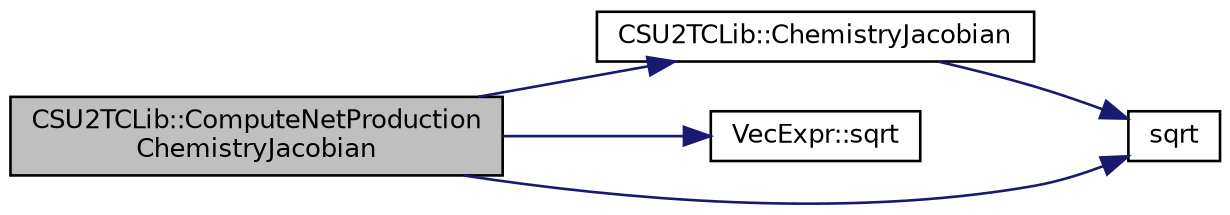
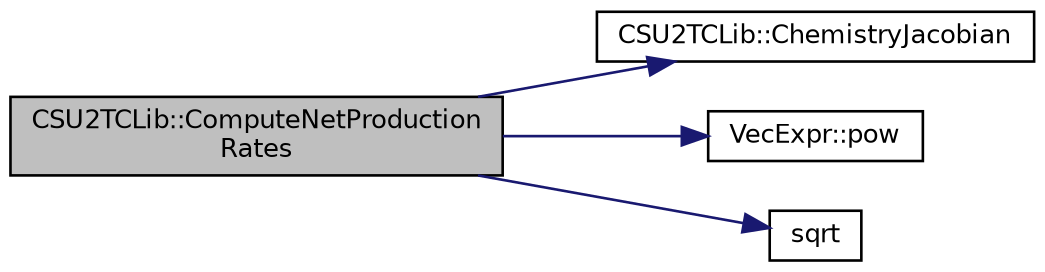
edge "CSU2TCLib::ChemistryJacobian" -> "sqrt": removed
node "CSU2TCLib::ComputeNetProduction ChemistryJacobian": label "CSU2TCLib::ComputeNetProduction ChemistryJacobian" -> "CSU2TCLib::ComputeNetProduction Rates"
node "VecExpr::sqrt": label "VecExpr::sqrt" -> "VecExpr::pow"
